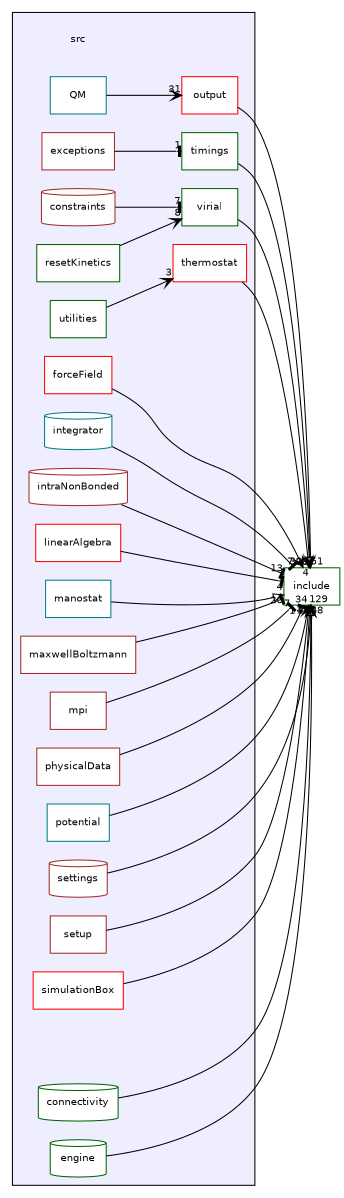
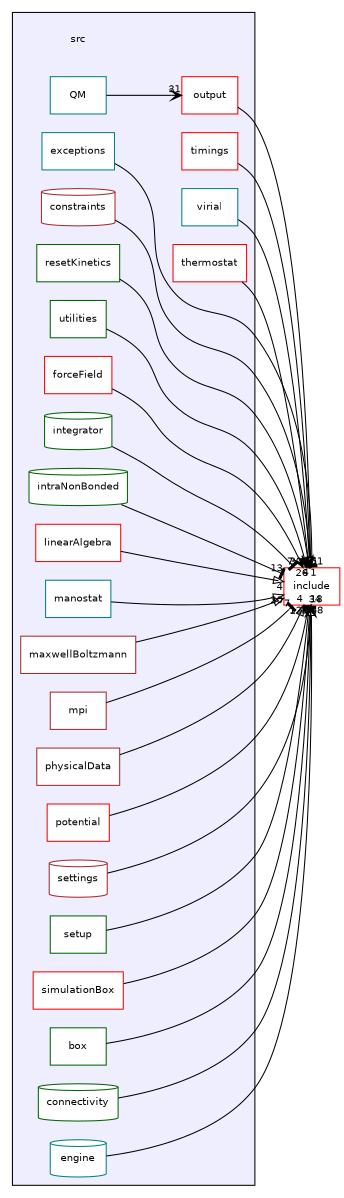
node "exceptions": color brown -> teal
edge "exceptions" -> "timings": now "exceptions" -> "include"
node "timings": color darkgreen -> red
edge "constraints" -> "virial": now "constraints" -> "include"
node "virial": color darkgreen -> teal
edge "resetKinetics" -> "virial": now "resetKinetics" -> "include"
edge "utilities" -> "thermostat": now "utilities" -> "include"
edge "timings" -> "include": arrowhead vee -> tee
node "integrator": color teal -> darkgreen
node "intraNonBonded": color brown -> darkgreen
edge "linearAlgebra" -> "include": arrowhead tee -> onormal
node "include": color darkgreen -> red
edge "maxwellBoltzmann" -> "include": arrowhead tee -> onormal
edge "physicalData" -> "include": arrowhead tee -> onormal
edge "potential" -> "include": arrowhead vee -> tee
node "potential": color teal -> red
edge "simulationBox" -> "include": arrowhead onormal -> tee
node "setup": color brown -> darkgreen
node "box": added
node "engine": color darkgreen -> teal
